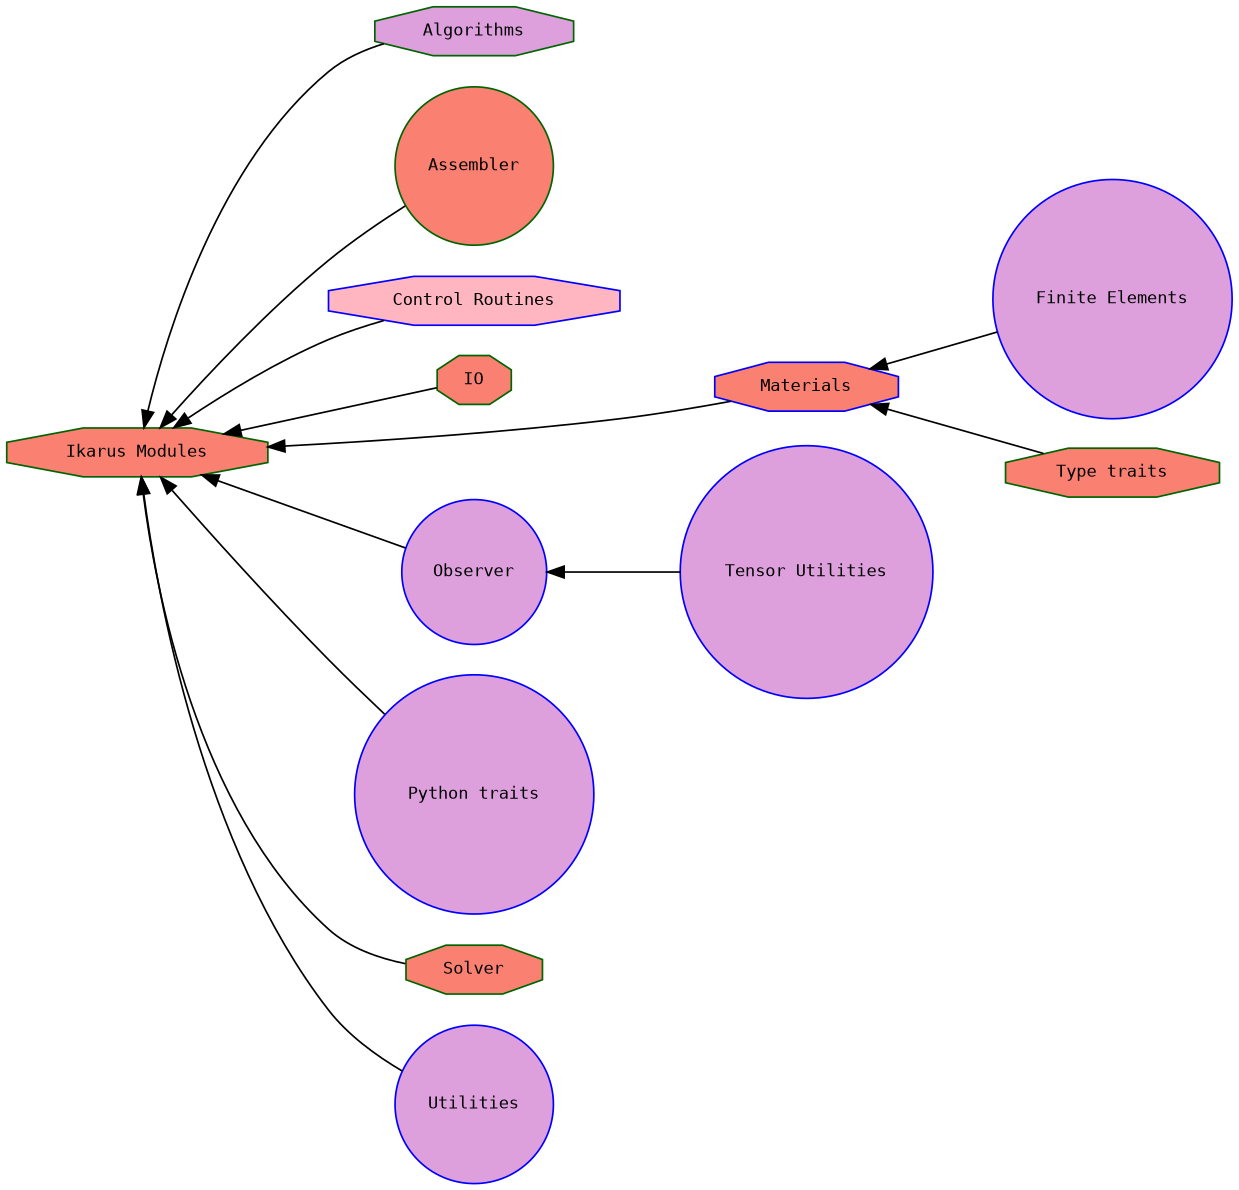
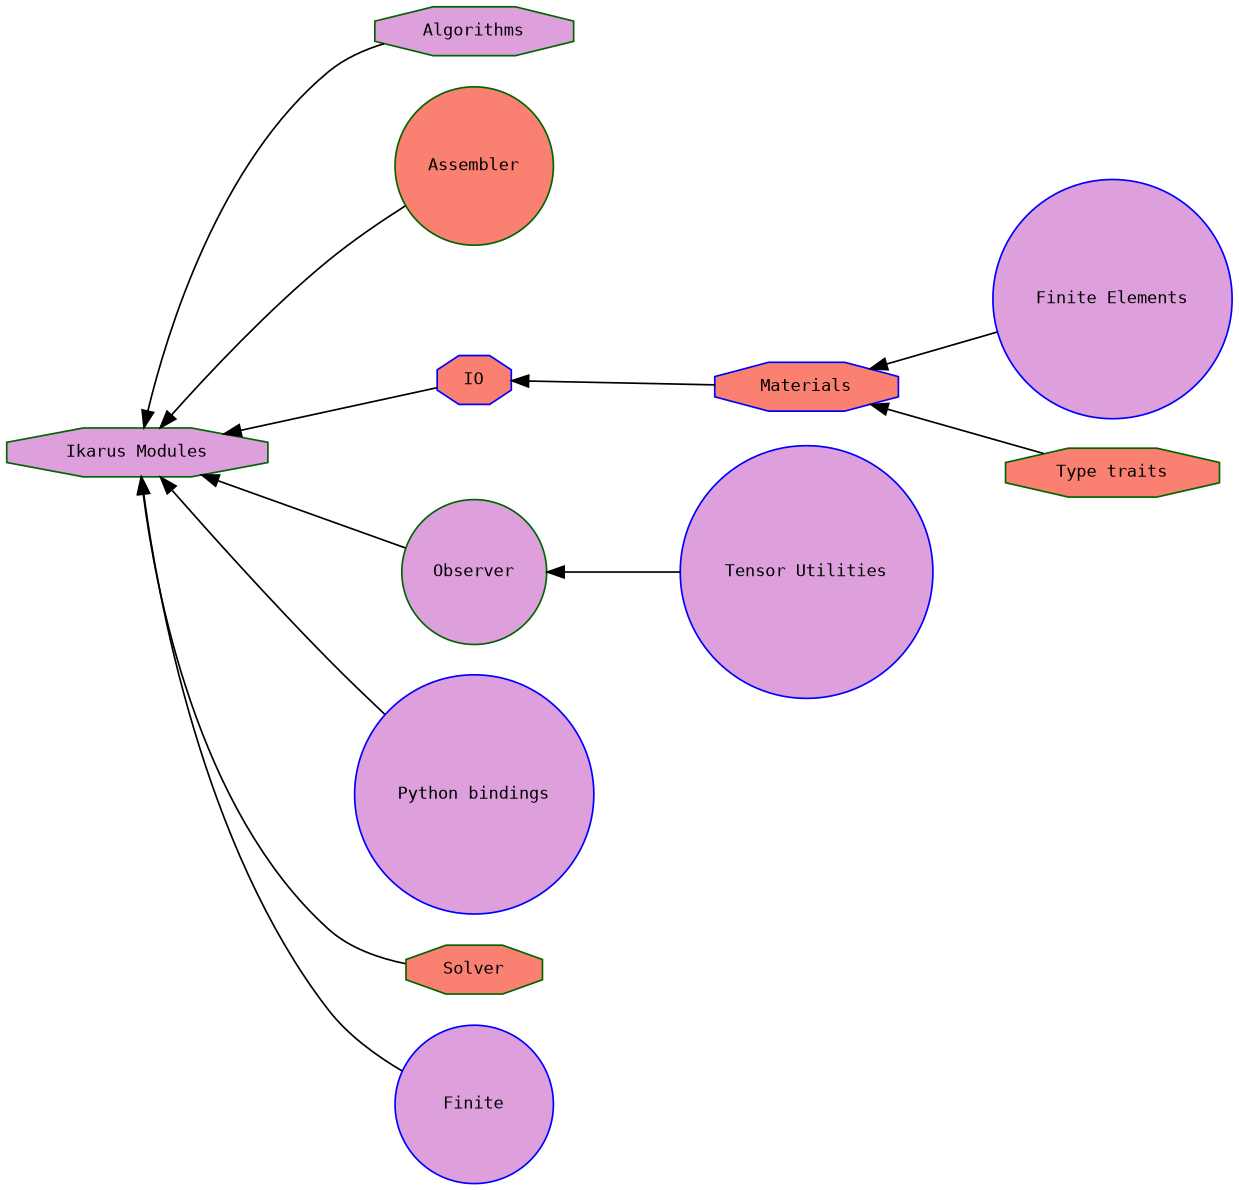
node "Control Routines": removed
node "IO": color darkgreen -> blue
edge "Materials" -> "Ikarus Modules": now "Materials" -> "IO"
node "Ikarus Modules": fillcolor salmon -> plum
node "Observer": color blue -> darkgreen
node "Python traits": label "Python traits" -> "Python bindings"
node "Utilities": label "Utilities" -> "Finite"
